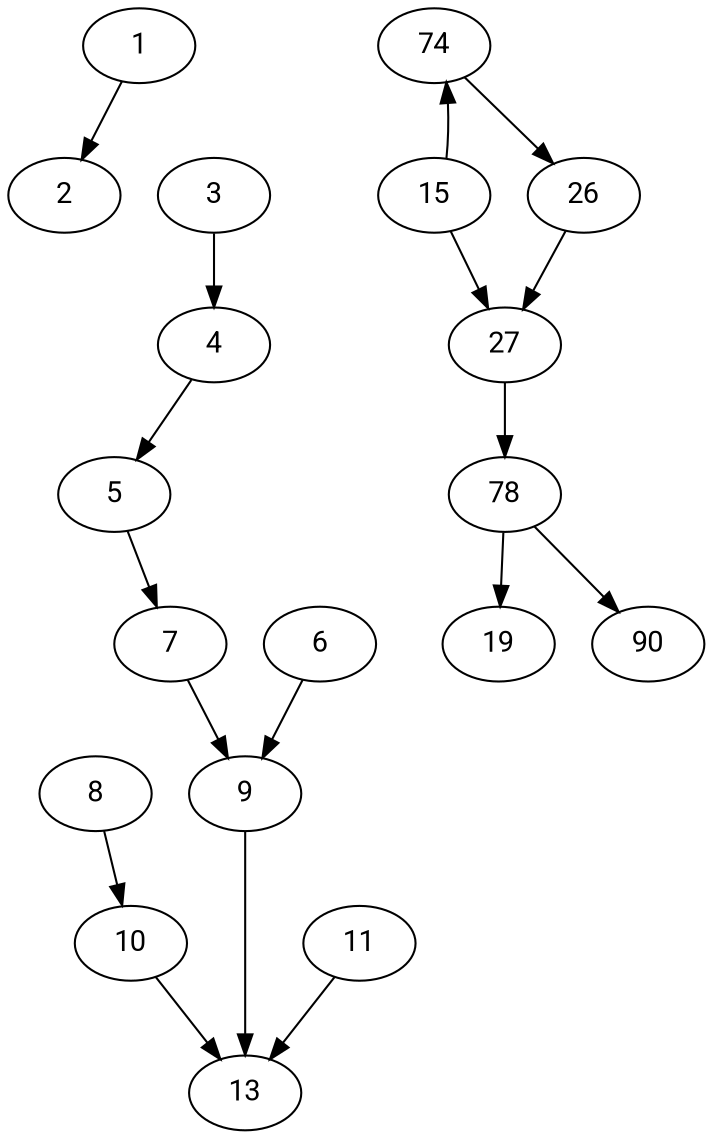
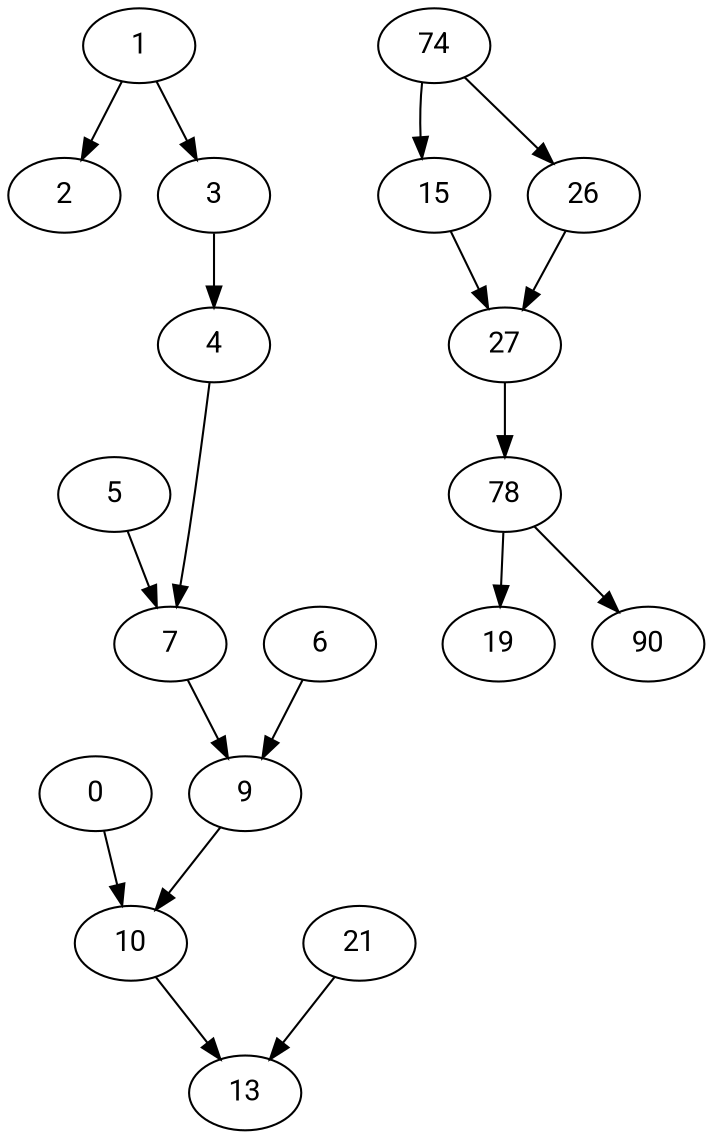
edge "1" -> "3": added
edge "15" -> "74": reversed
edge "4" -> "5": now "4" -> "7"
node "8": label "8" -> "0"
edge "9" -> "13": now "9" -> "10"
node "11": label "11" -> "21"
